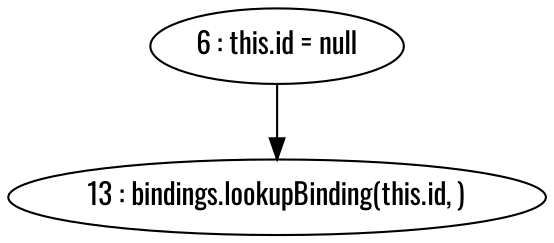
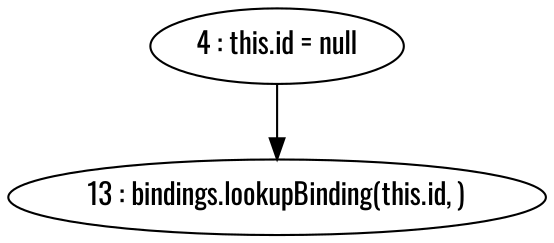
node "6 : this.id = null": label "6 : this.id = null" -> "4 : this.id = null"
